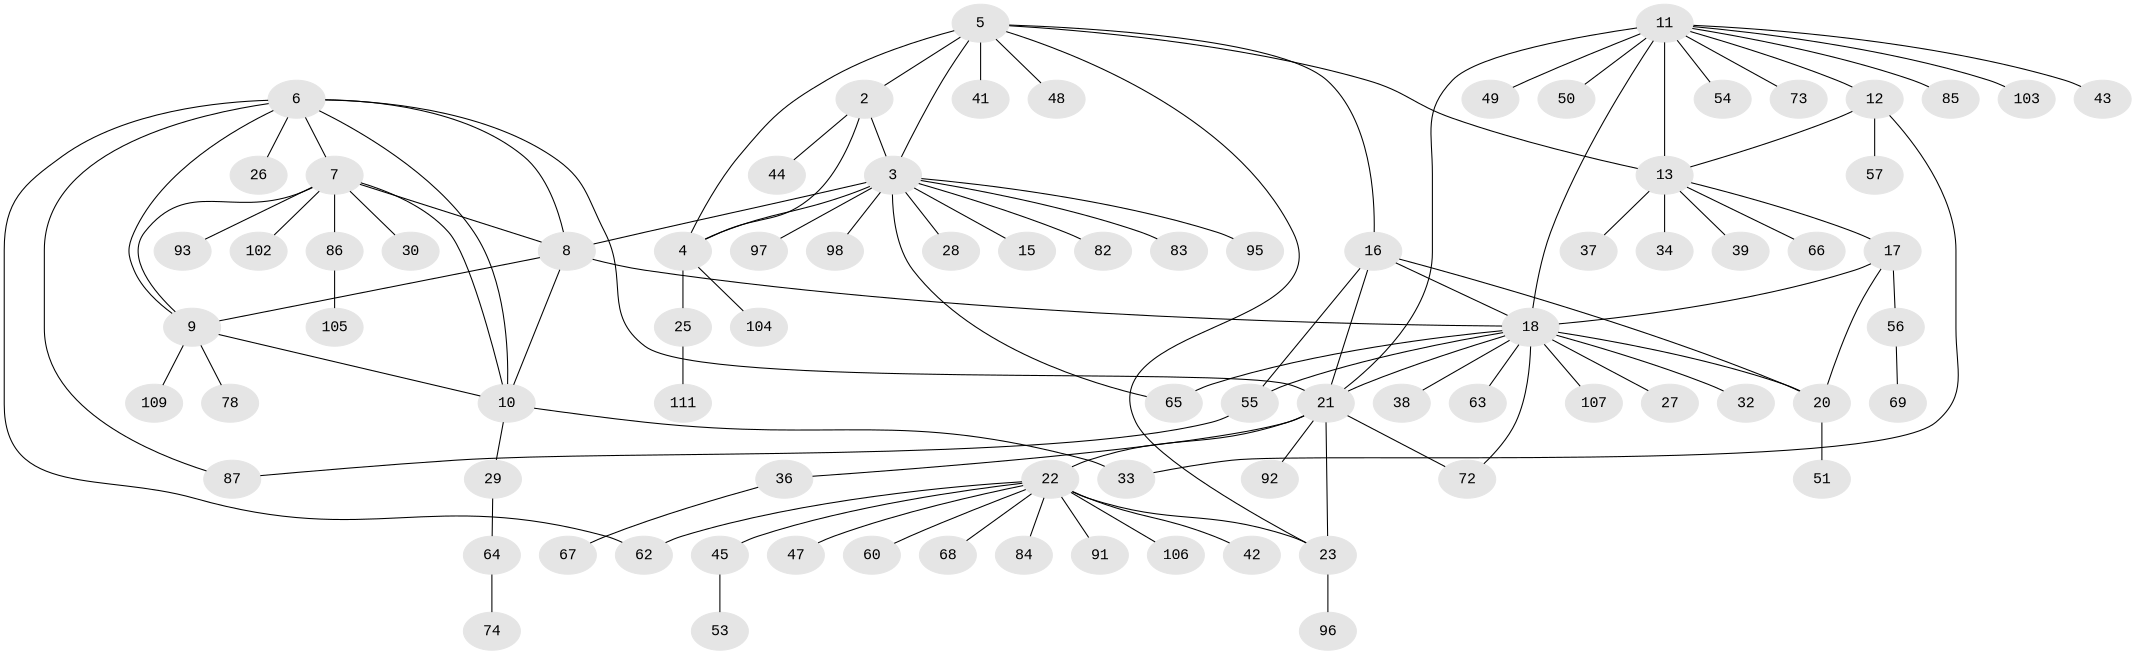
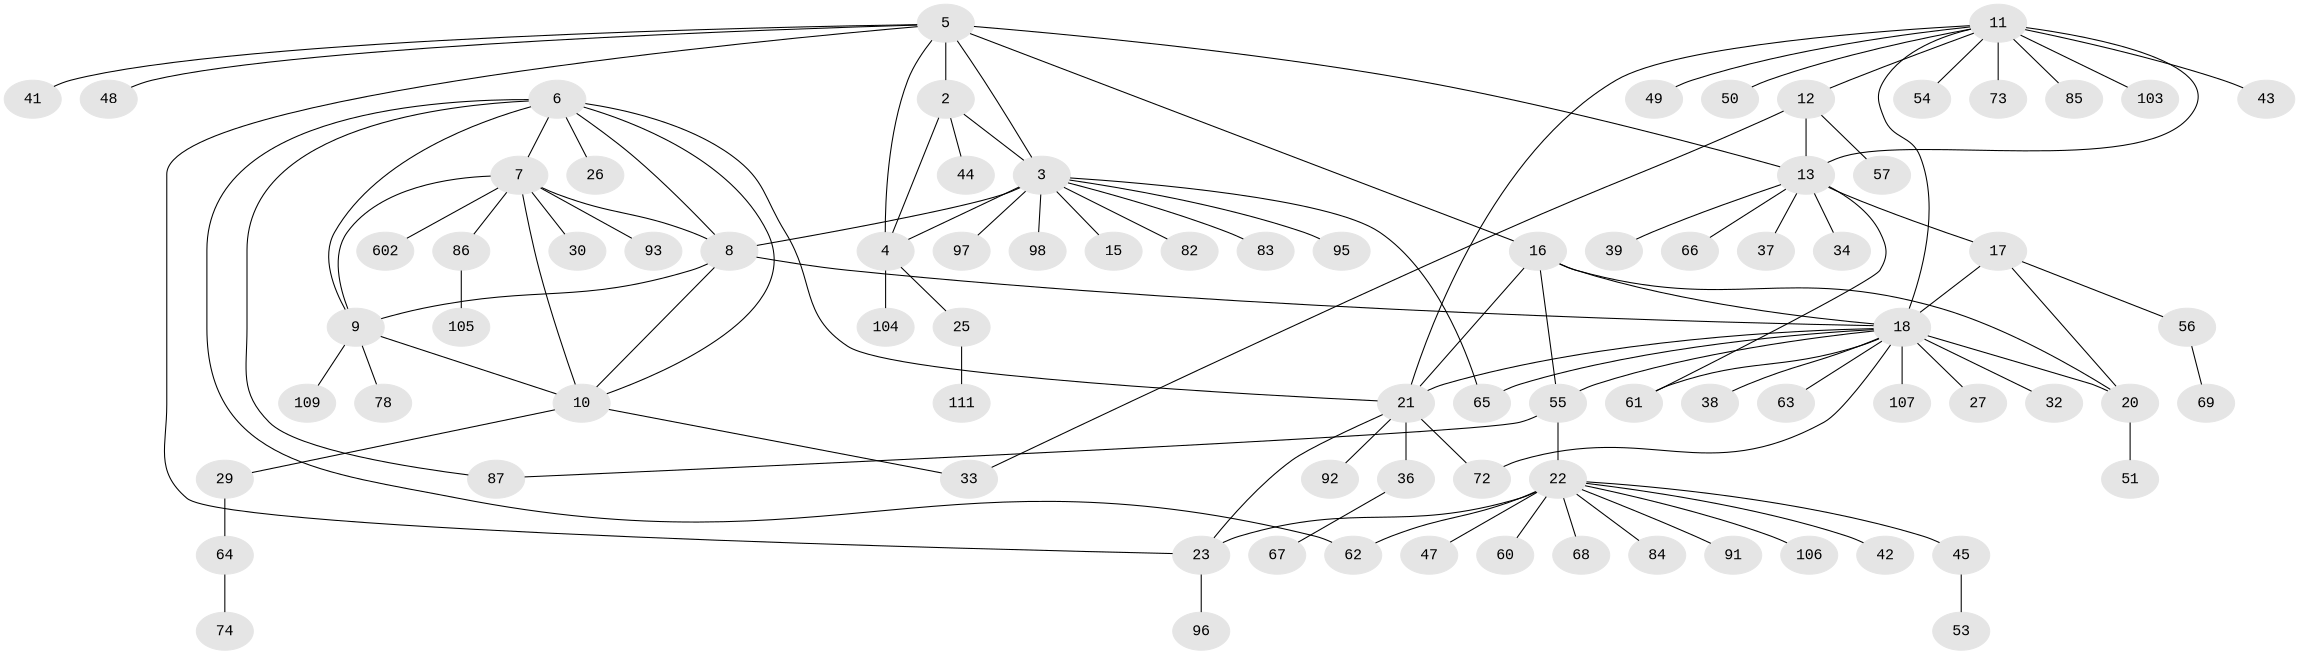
node "102": label "102" -> "602"
node "28": removed
node "61": added
edge "21" -- "22": now "55" -- "22"
